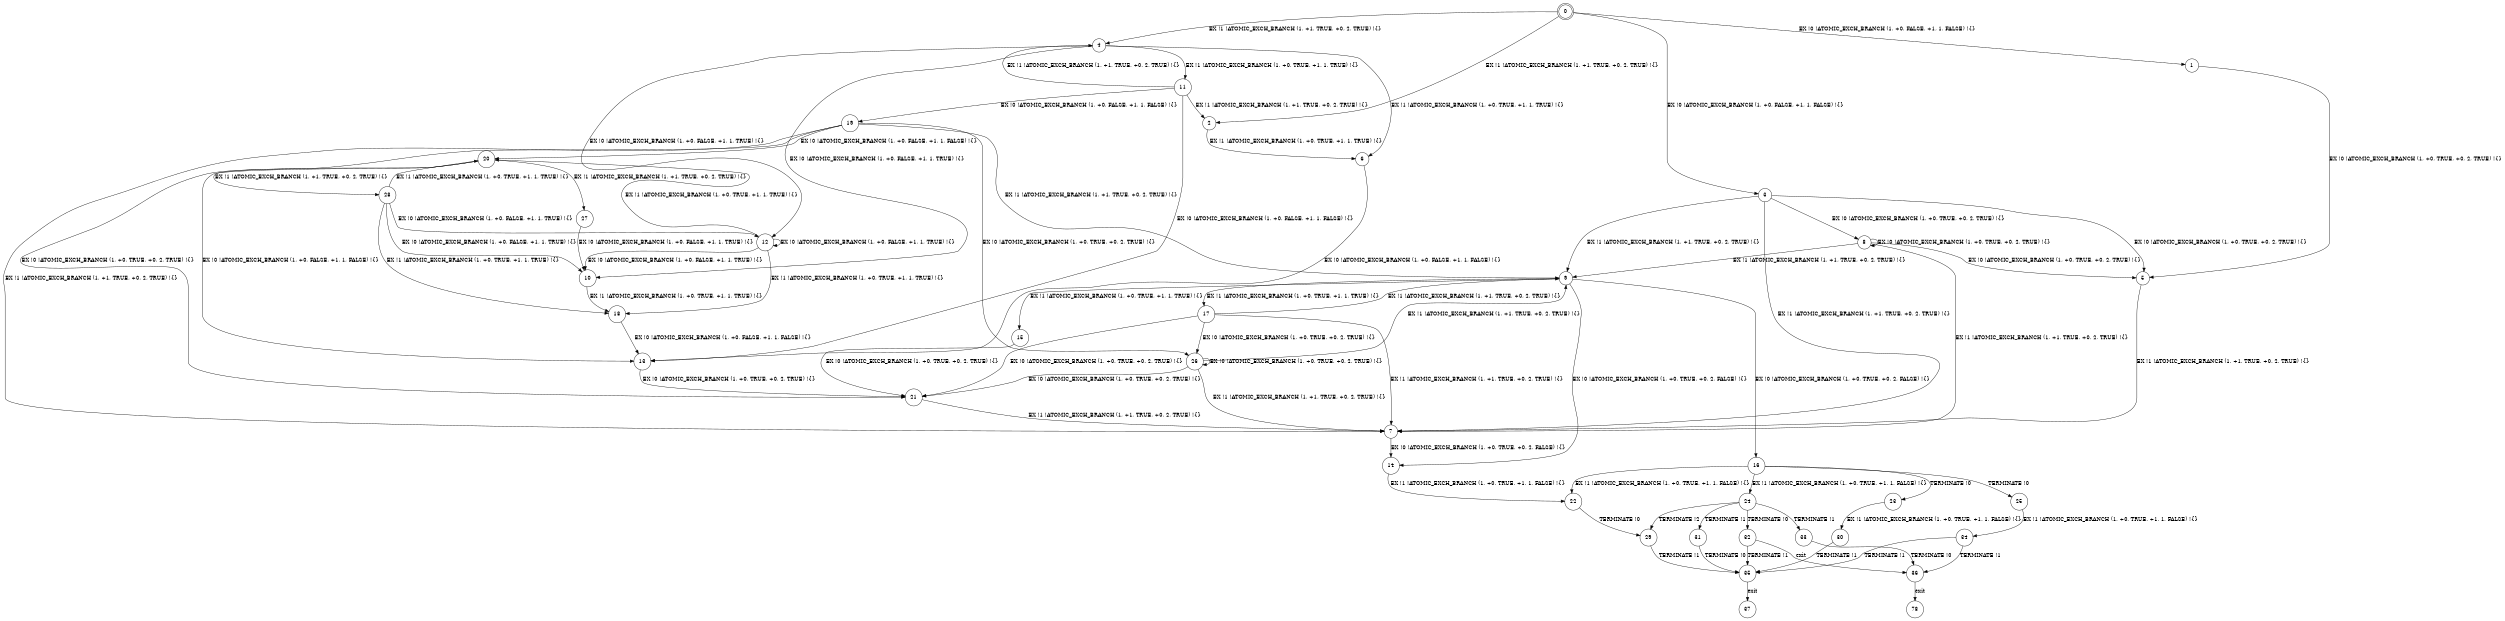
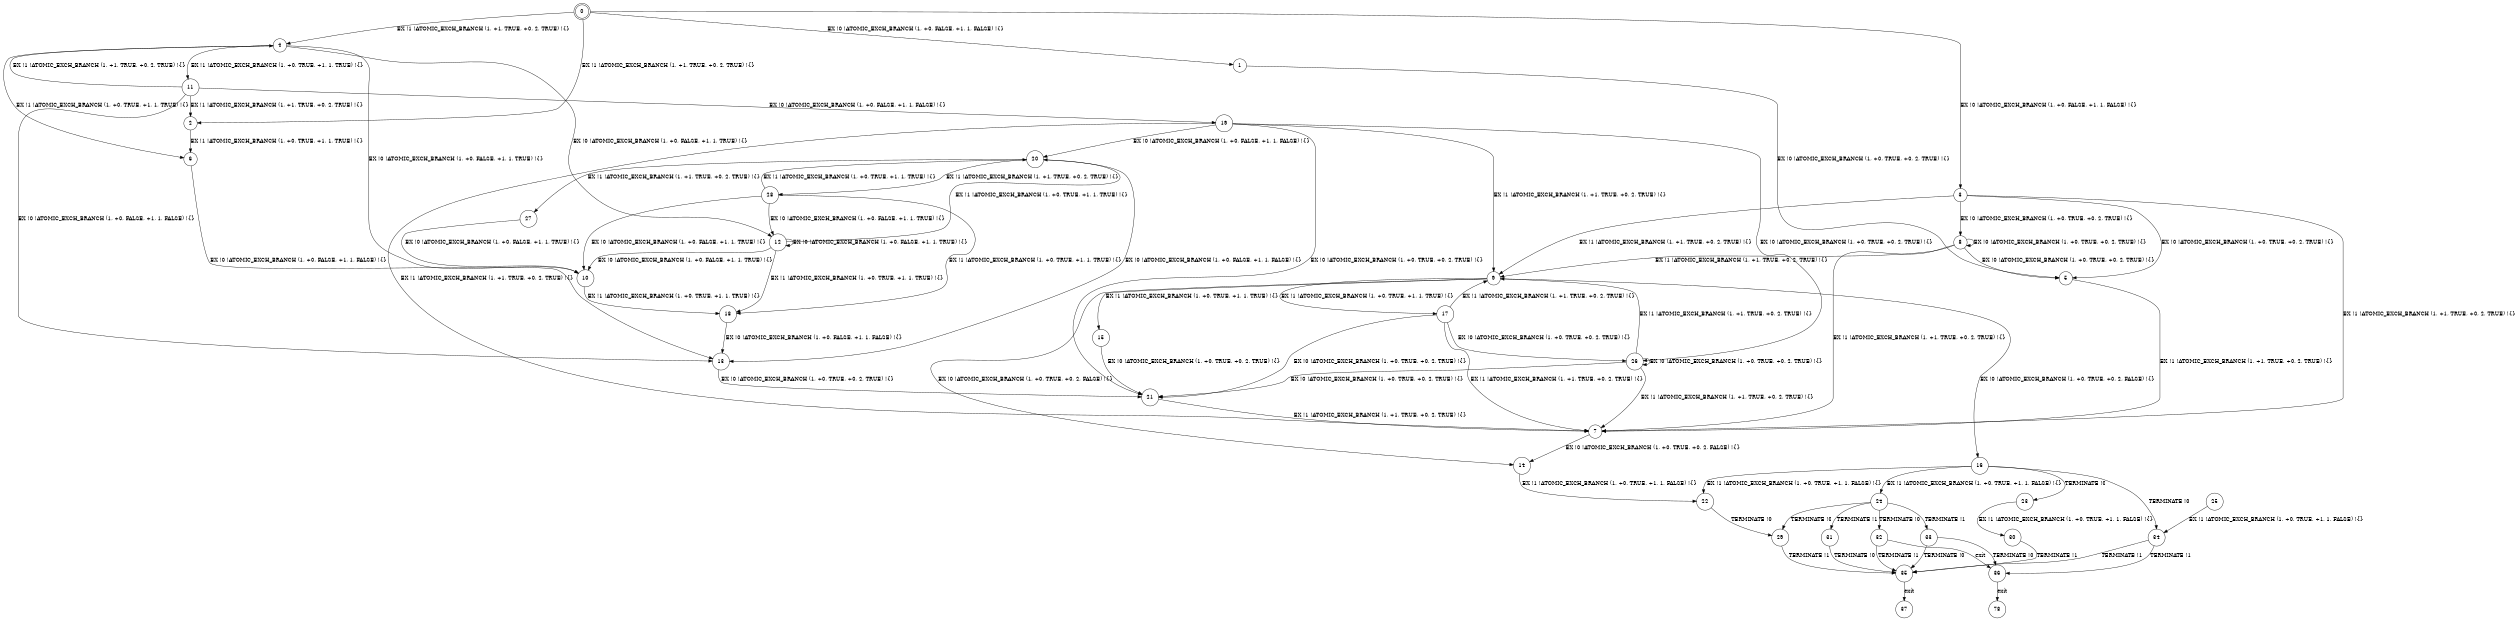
edge "16" -> "25": now "16" -> "34"
edge "24" -> "29": label "TERMINATE !2" -> "TERMINATE !0"
edge "33" -> "35": added, label "TERMINATE !0"
